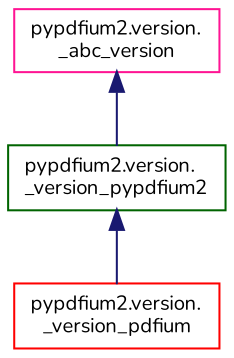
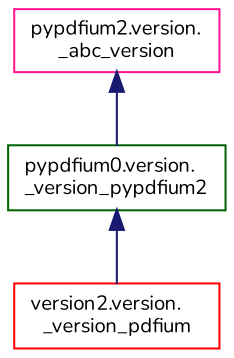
node "pypdfium2.version. _version_pypdfium2": label "pypdfium2.version. _version_pypdfium2" -> "pypdfium0.version. _version_pypdfium2"
node "pypdfium2.version. _version_pdfium": label "pypdfium2.version. _version_pdfium" -> "version2.version. _version_pdfium"
